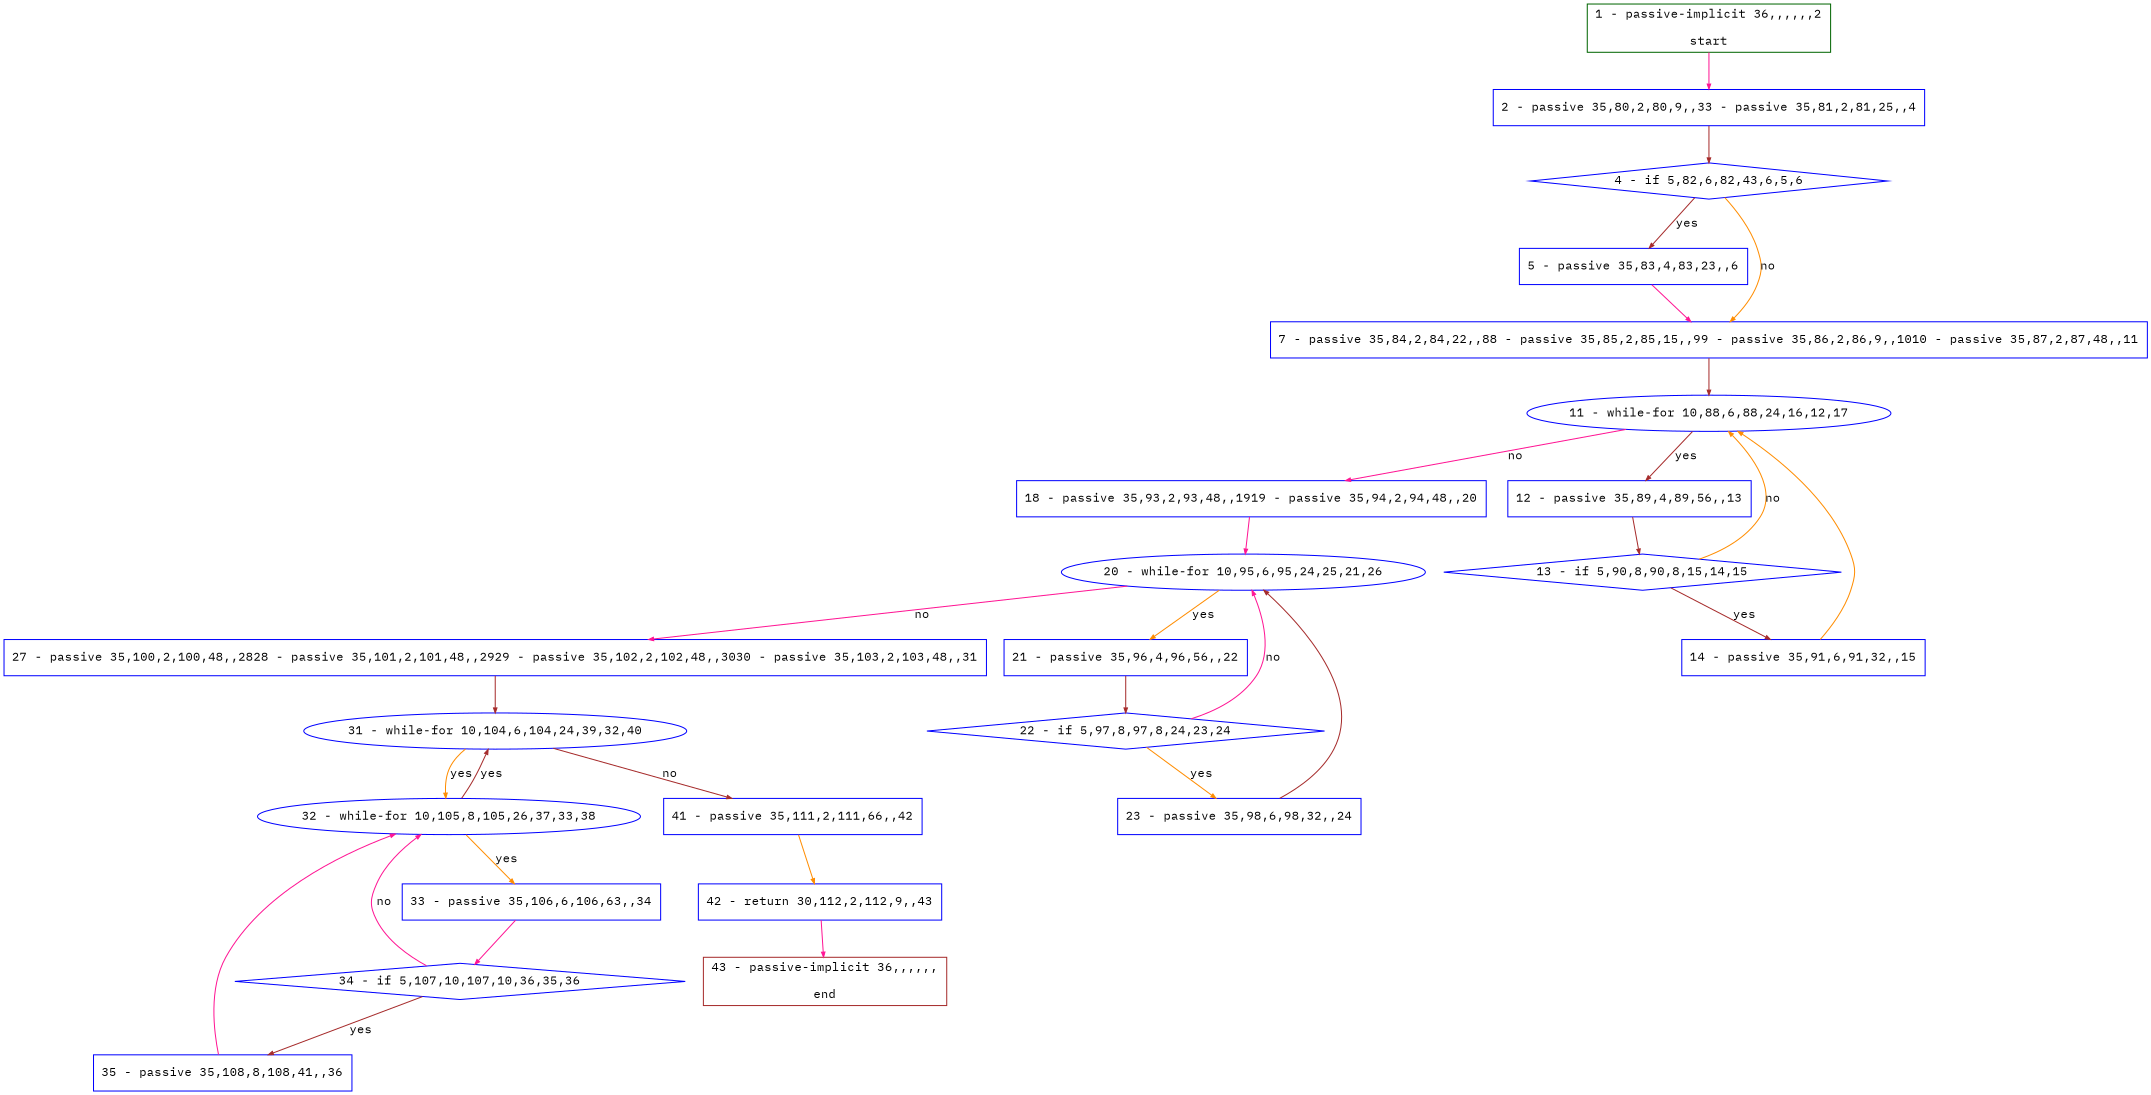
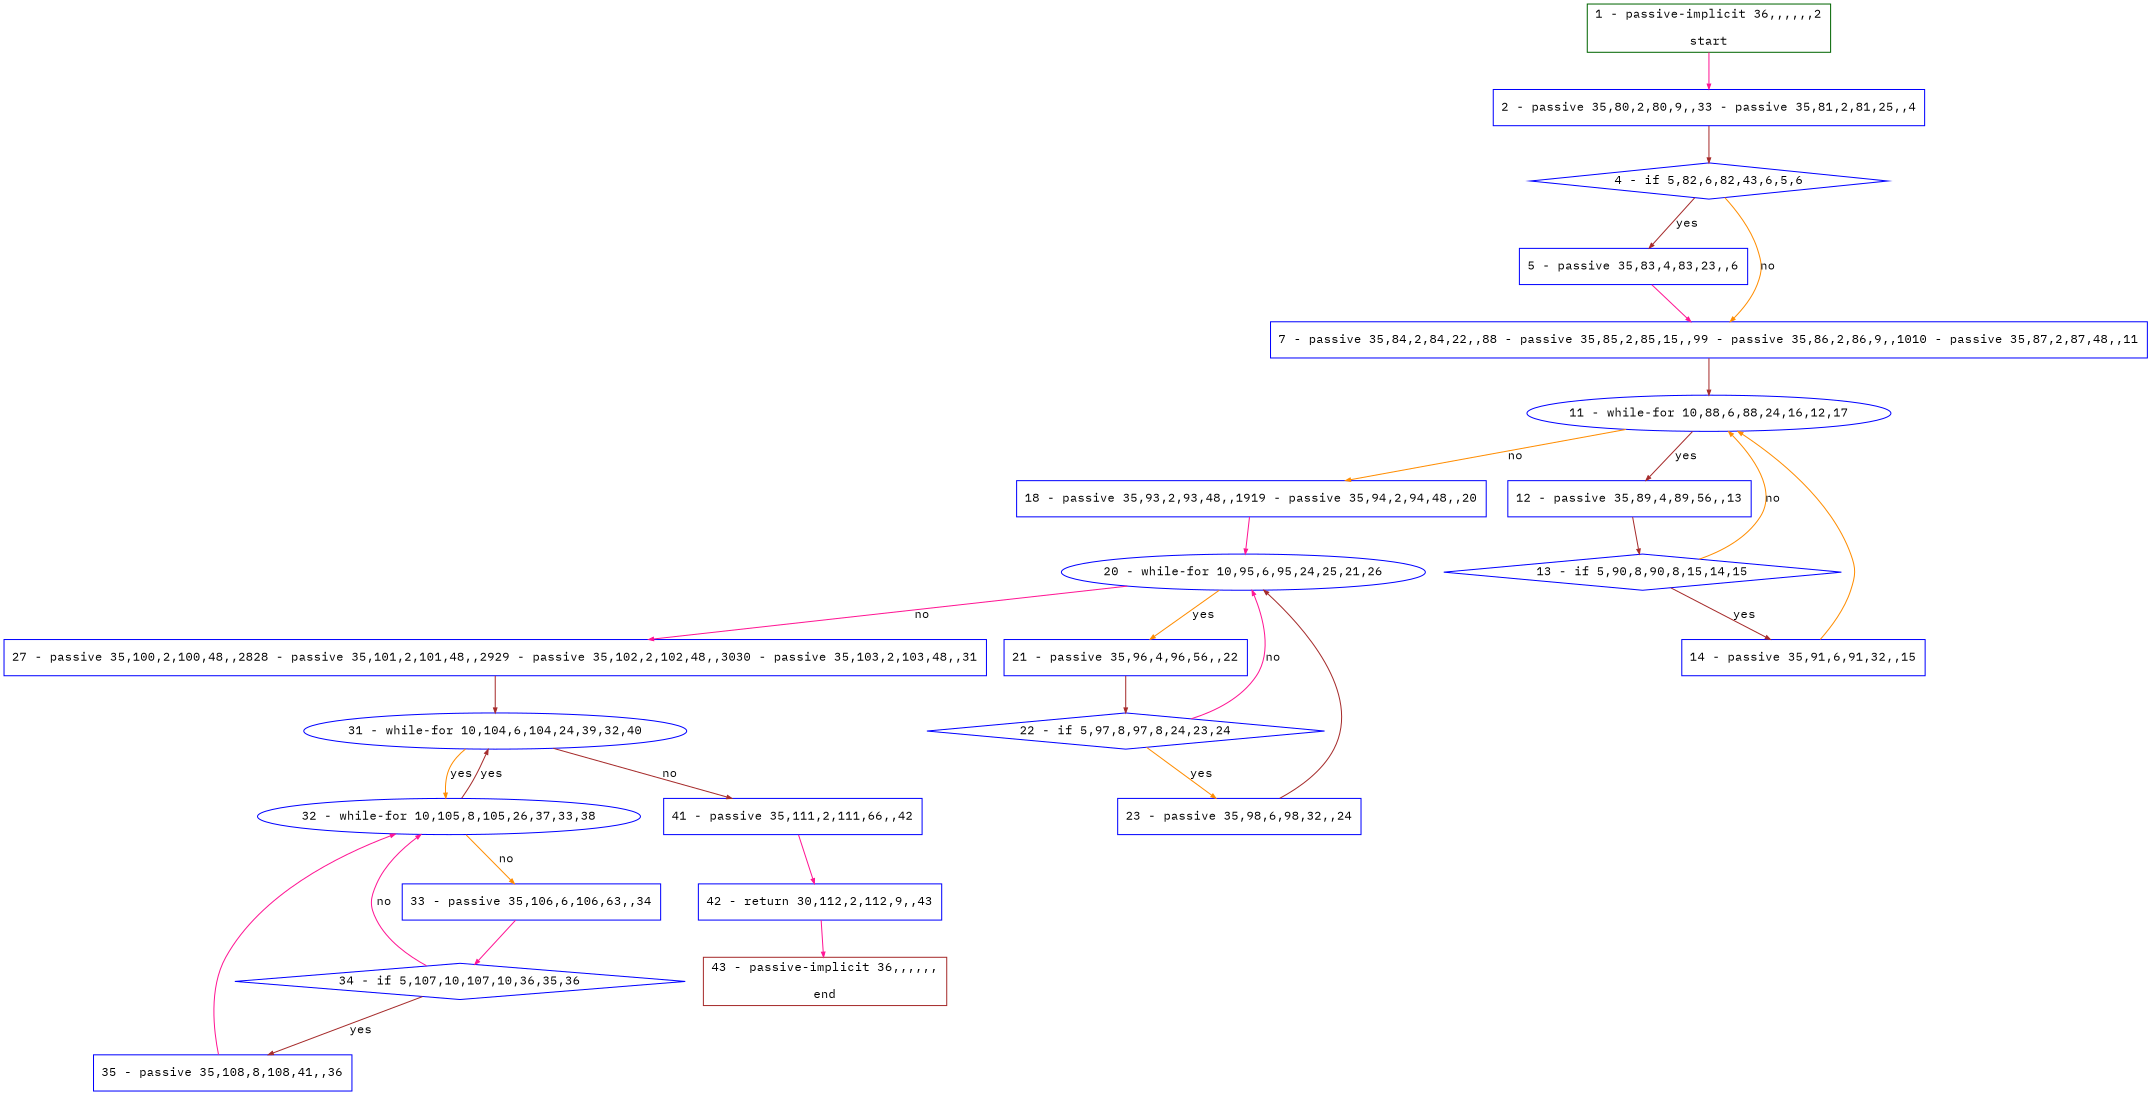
edge "11 - while-for 10,88,6,88,24,16,12,17" -> "18 - passive 35,93,2,93,48,,1919 - passive 35,94,2,94,48,,20": color deeppink -> darkorange
edge "41 - passive 35,111,2,111,66,,42" -> "42 - return 30,112,2,112,9,,43": color darkorange -> deeppink
edge "32 - while-for 10,105,8,105,26,37,33,38" -> "33 - passive 35,106,6,106,63,,34": label "yes" -> "no"
